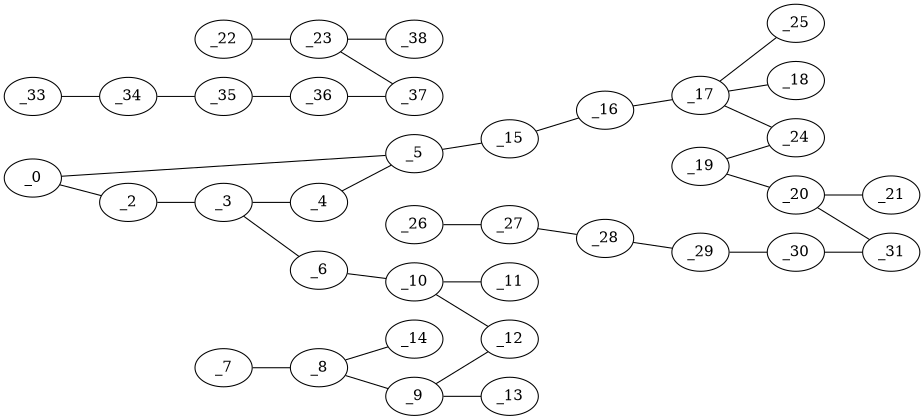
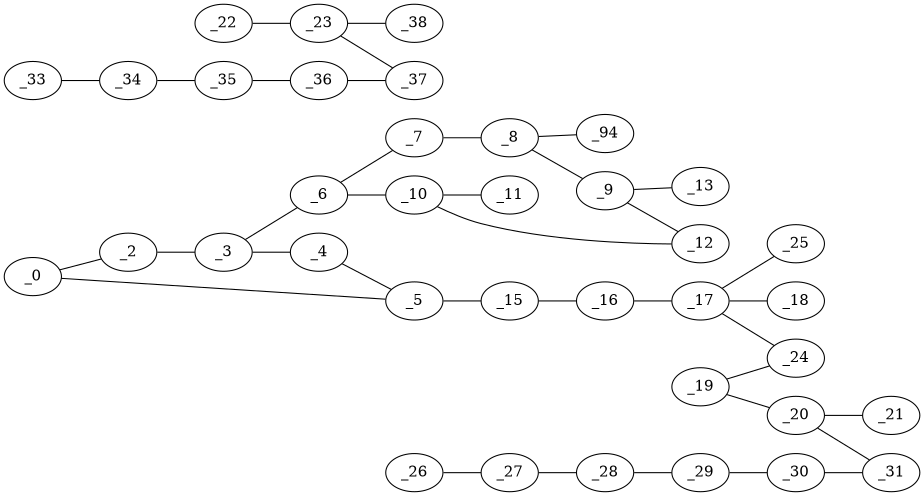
edge "_7" -- "_6": added
node "_14": label "_14" -> "_94"
